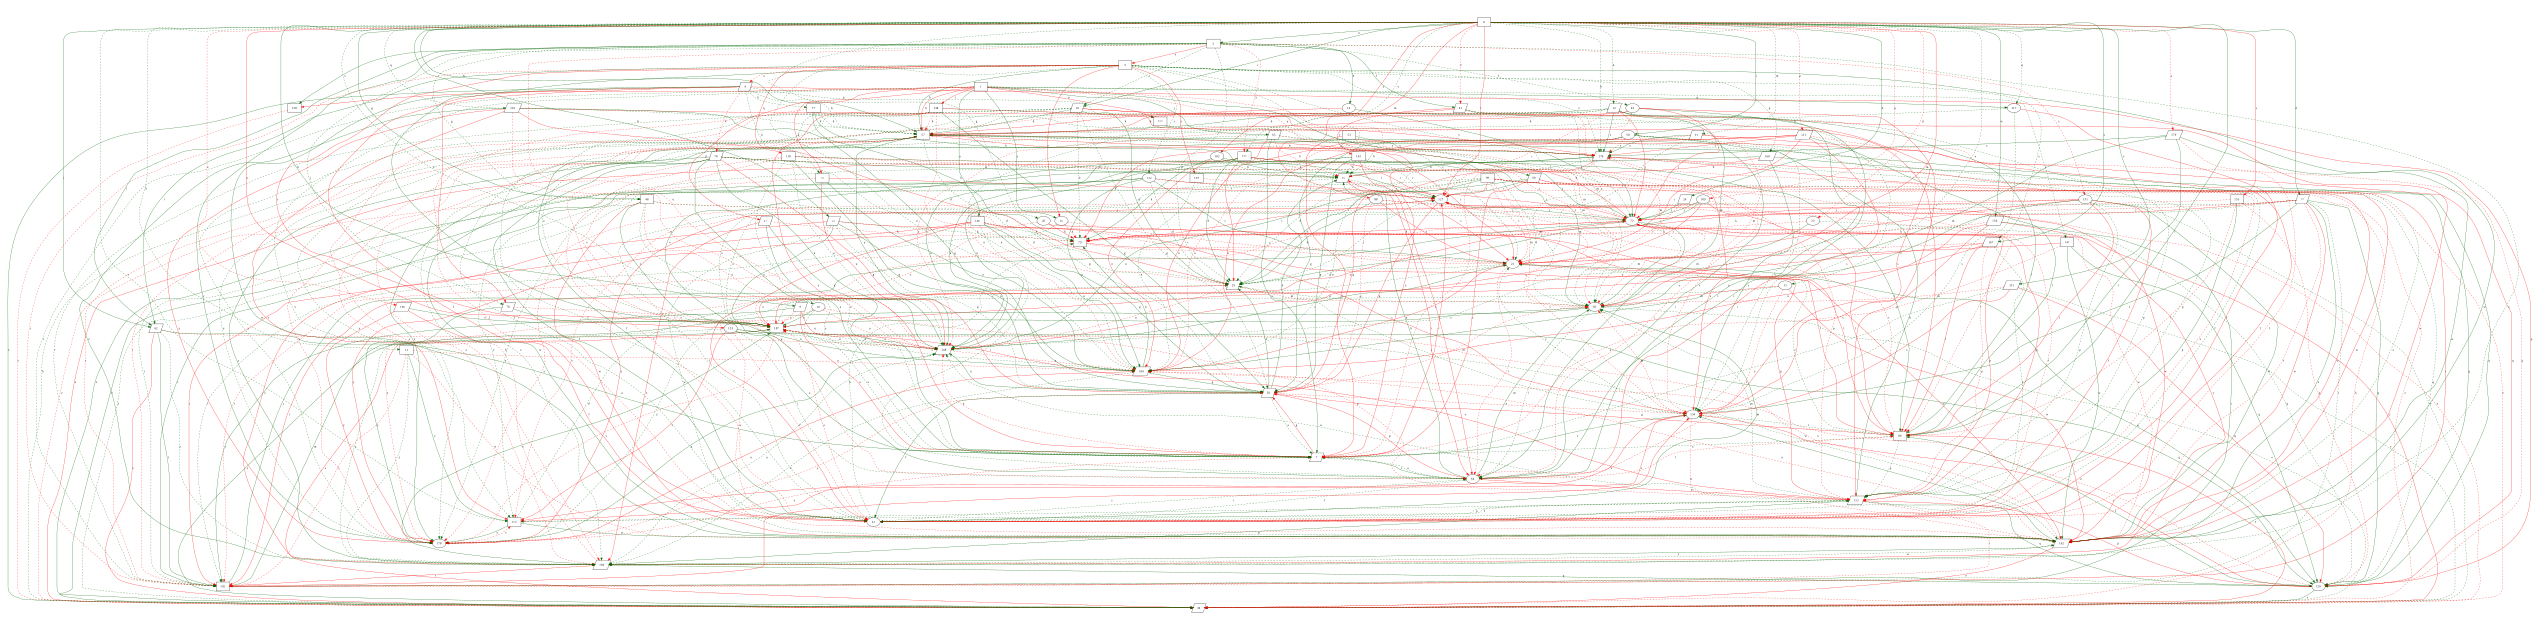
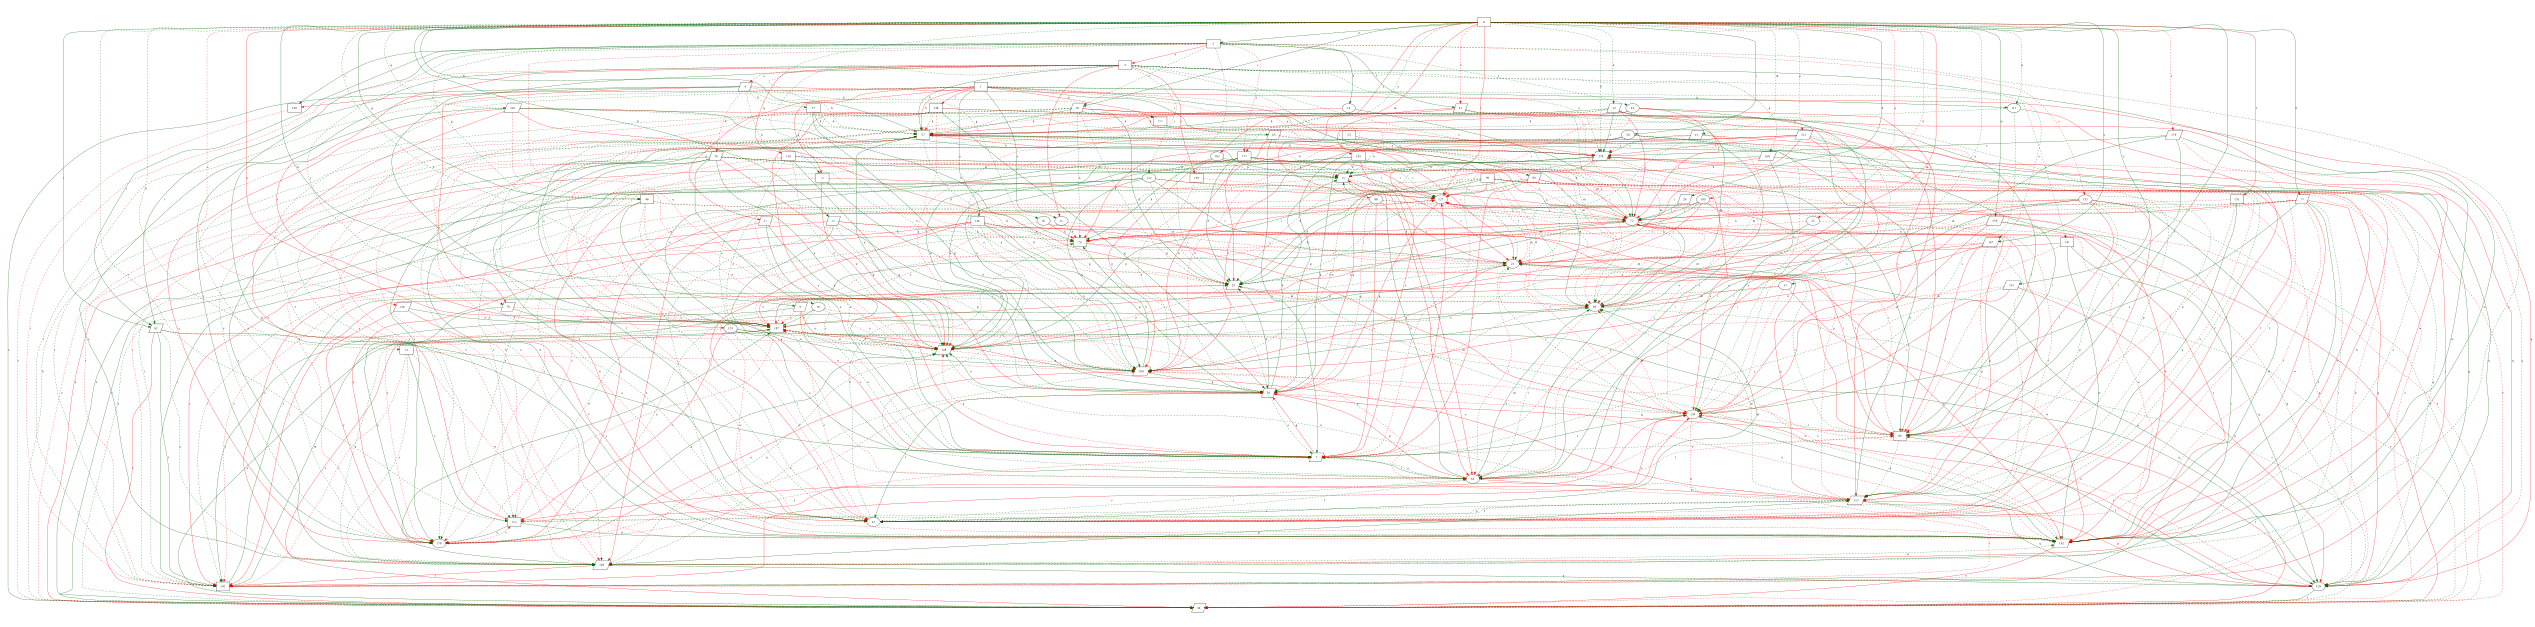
edge "4" -> "43": removed, label "f"
edge "53" -> "7": now "88" -> "7"
edge "22" -> "120": color darkgreen -> red
edge "162" -> "184": removed, label "z"
